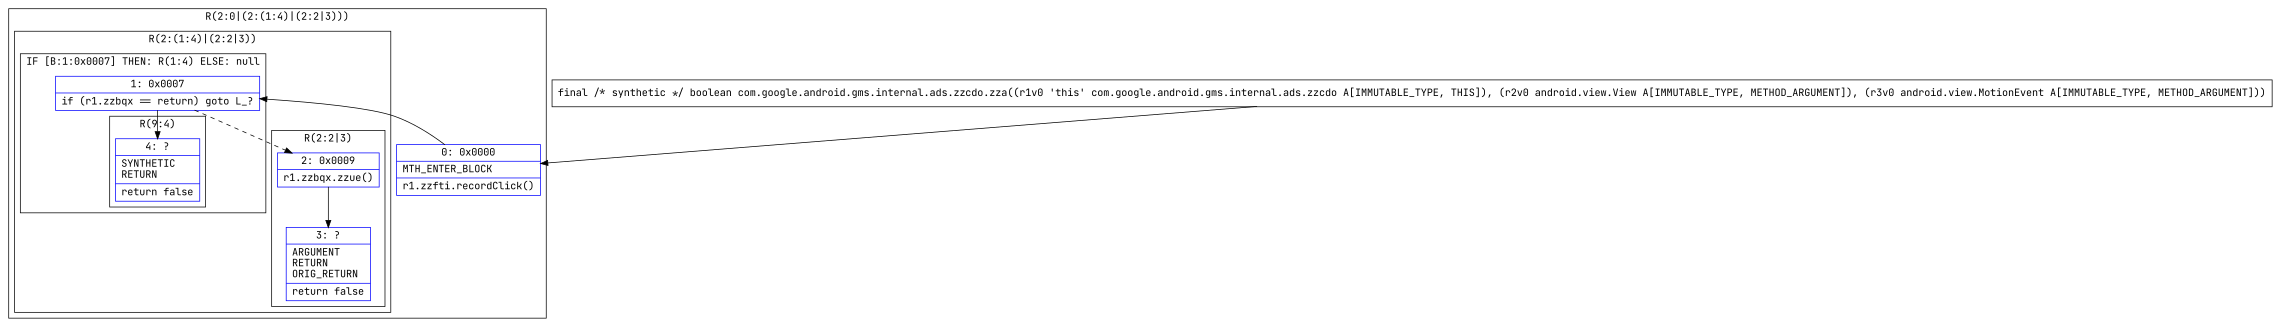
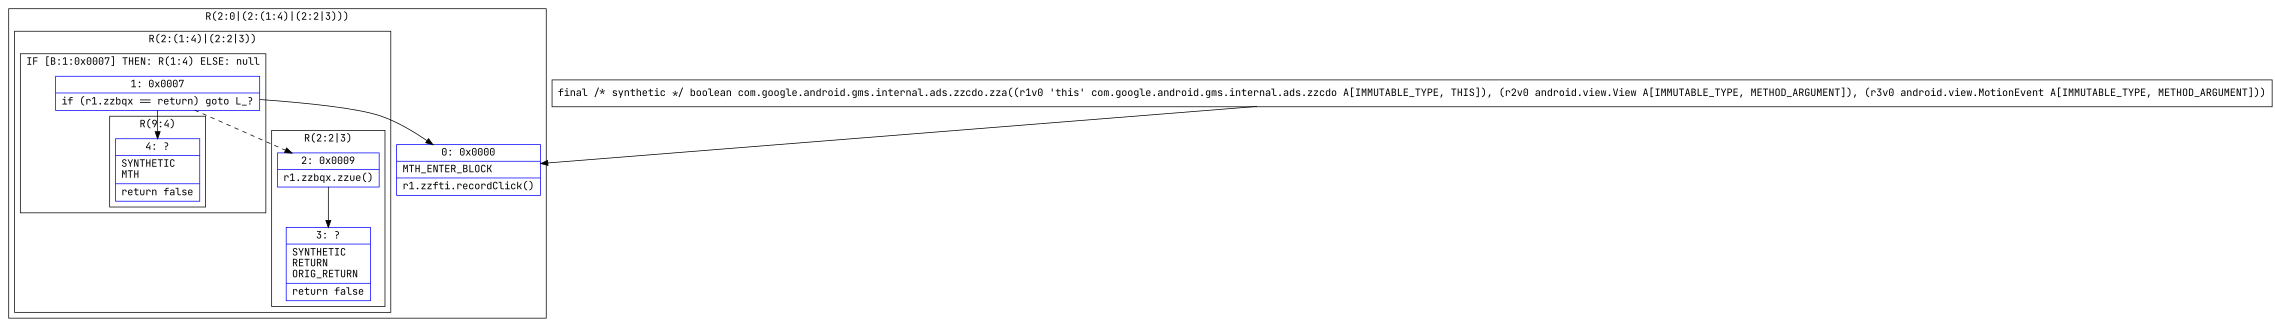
edge "0: 0x0000" -> "1: 0x0007": reversed
node "4: ?": text "RETURN" -> "MTH"
node "3: ?": text "ARGUMENT" -> "SYNTHETIC"
